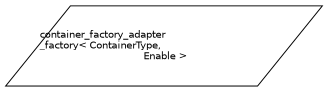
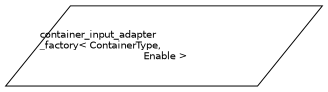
node "container_factory_adapter _factory< ContainerType, Enable >": label "container_factory_adapter _factory< ContainerType, Enable >" -> "container_input_adapter _factory< ContainerType, Enable >"
